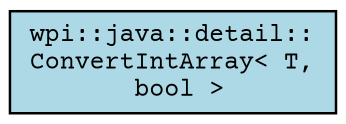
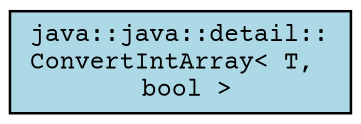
node "wpi::java::detail:: ConvertIntArray< T, bool >": label "wpi::java::detail:: ConvertIntArray< T, bool >" -> "java::java::detail:: ConvertIntArray< T, bool >"
